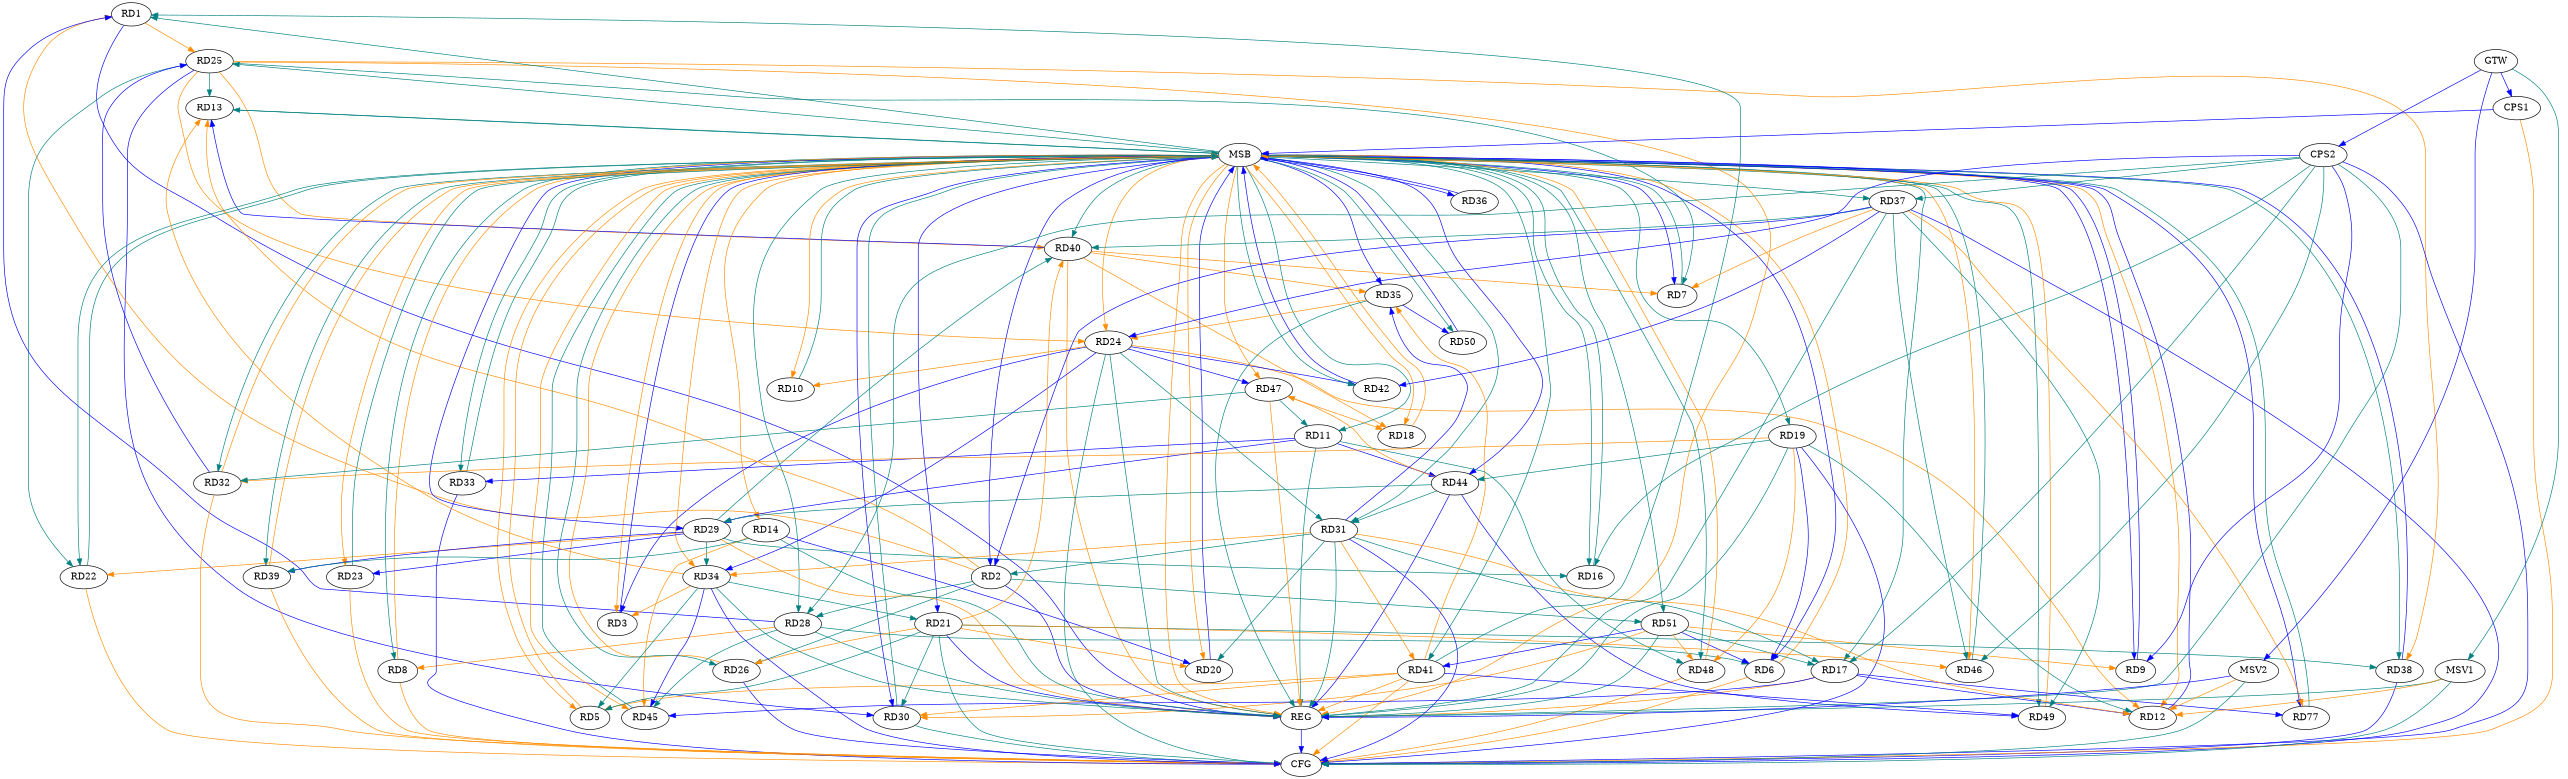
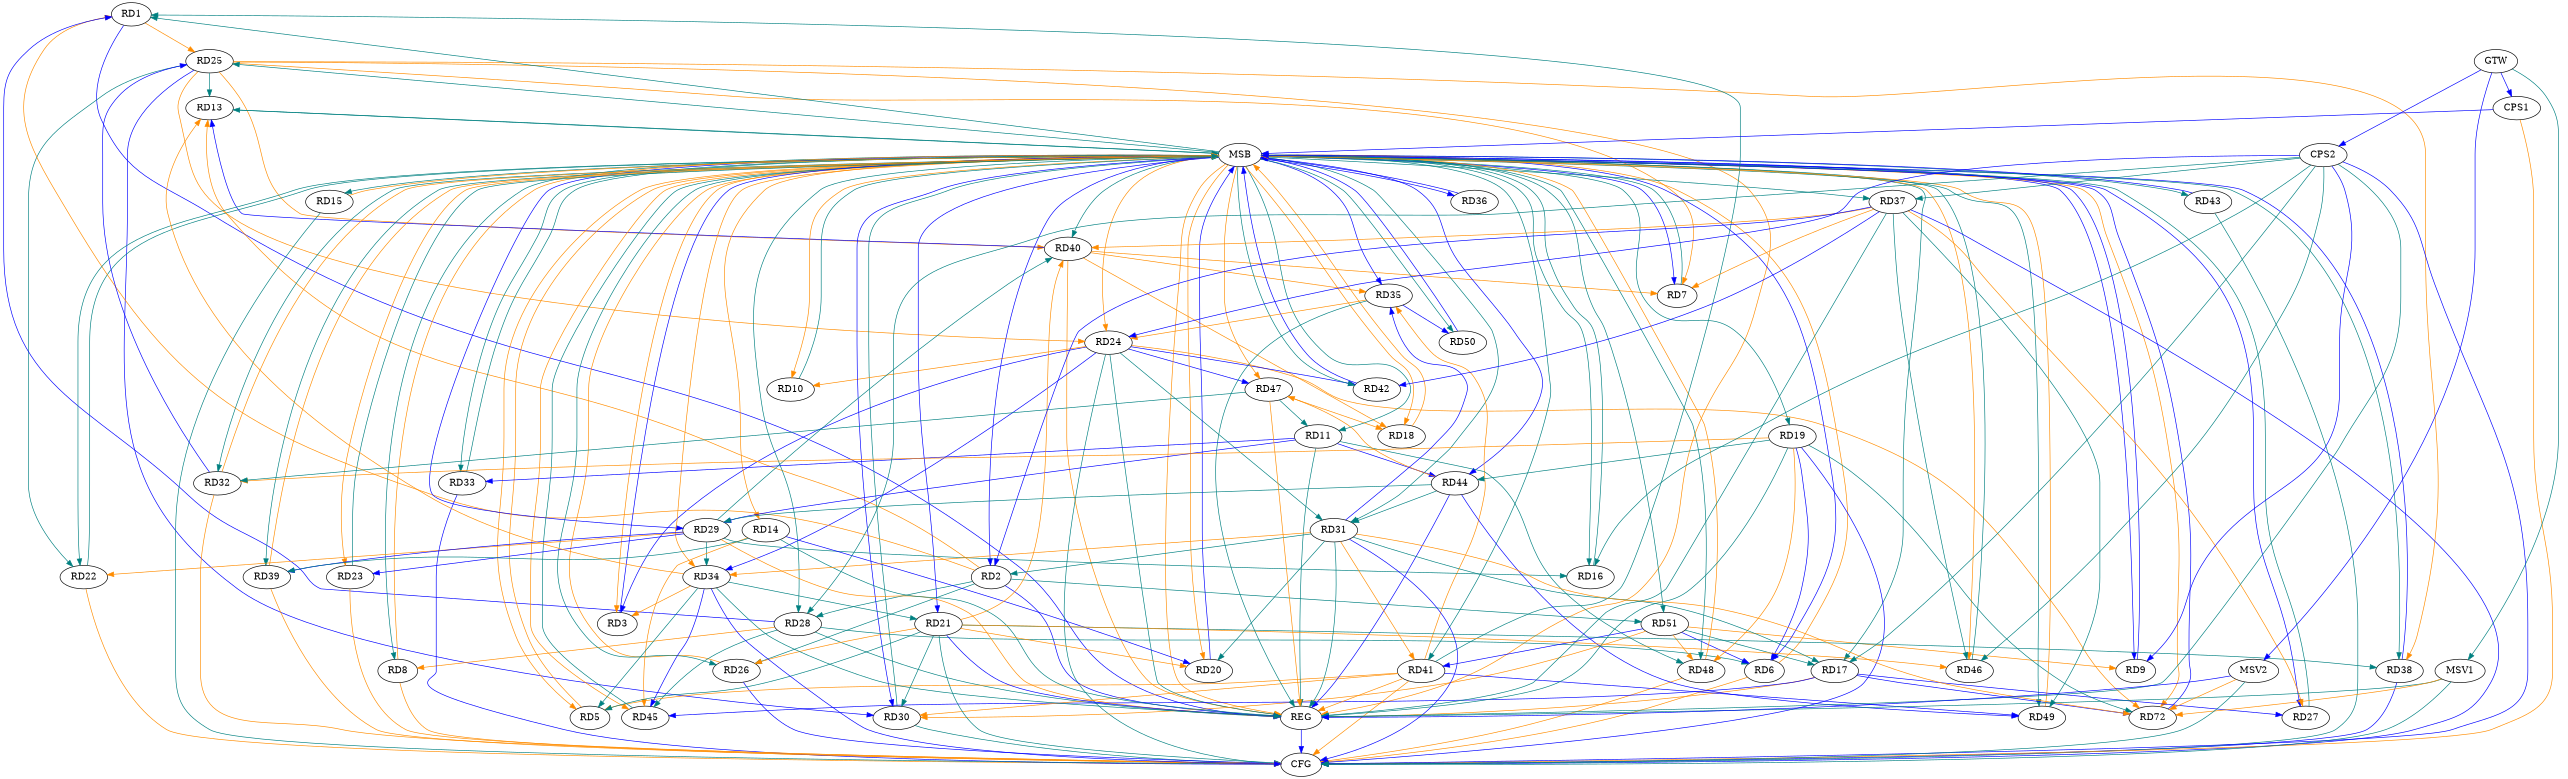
edge "RD25" -> "RD7": color teal -> darkorange
node "RD15": added
node "RD43": added
edge "RD37" -> "RD40": color teal -> darkorange
edge "RD51" -> "REG": removed
node "RD12": label "RD12" -> "RD72"
node "RD77": label "RD77" -> "RD27"
